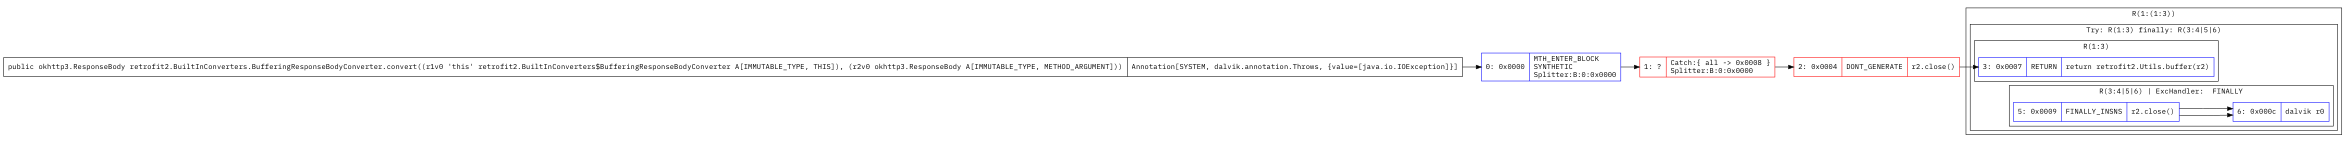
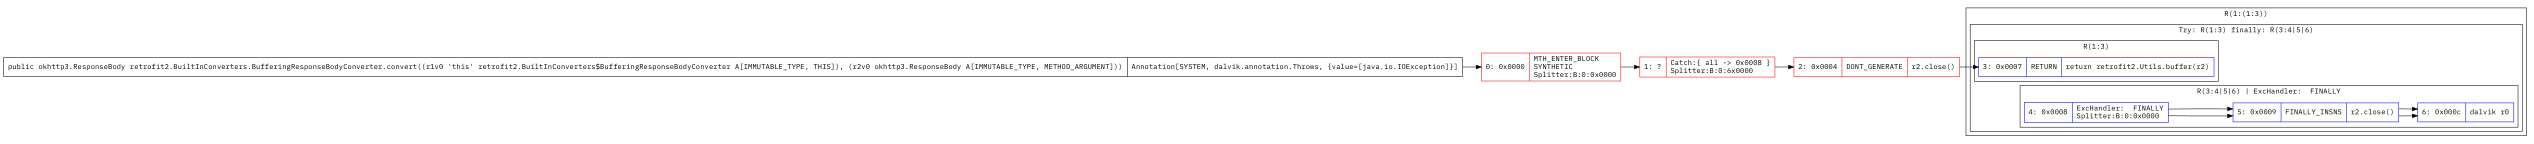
node "0: 0x0000": color blue -> red
node "1: ?": text "Splitter:B:0:0x0000" -> "Splitter:B:0:6x0000"
node "4: 0x0008": added
